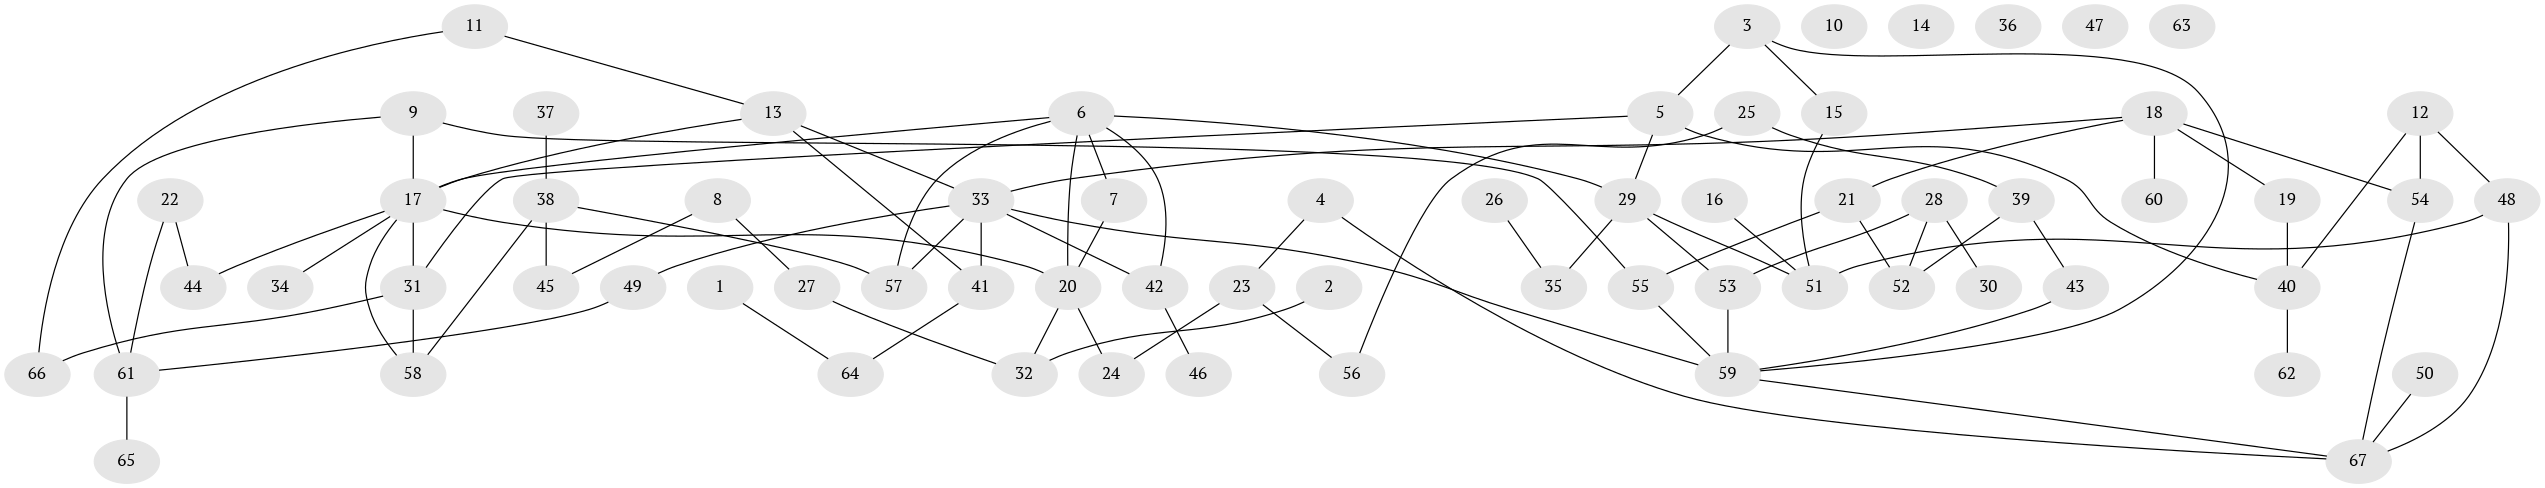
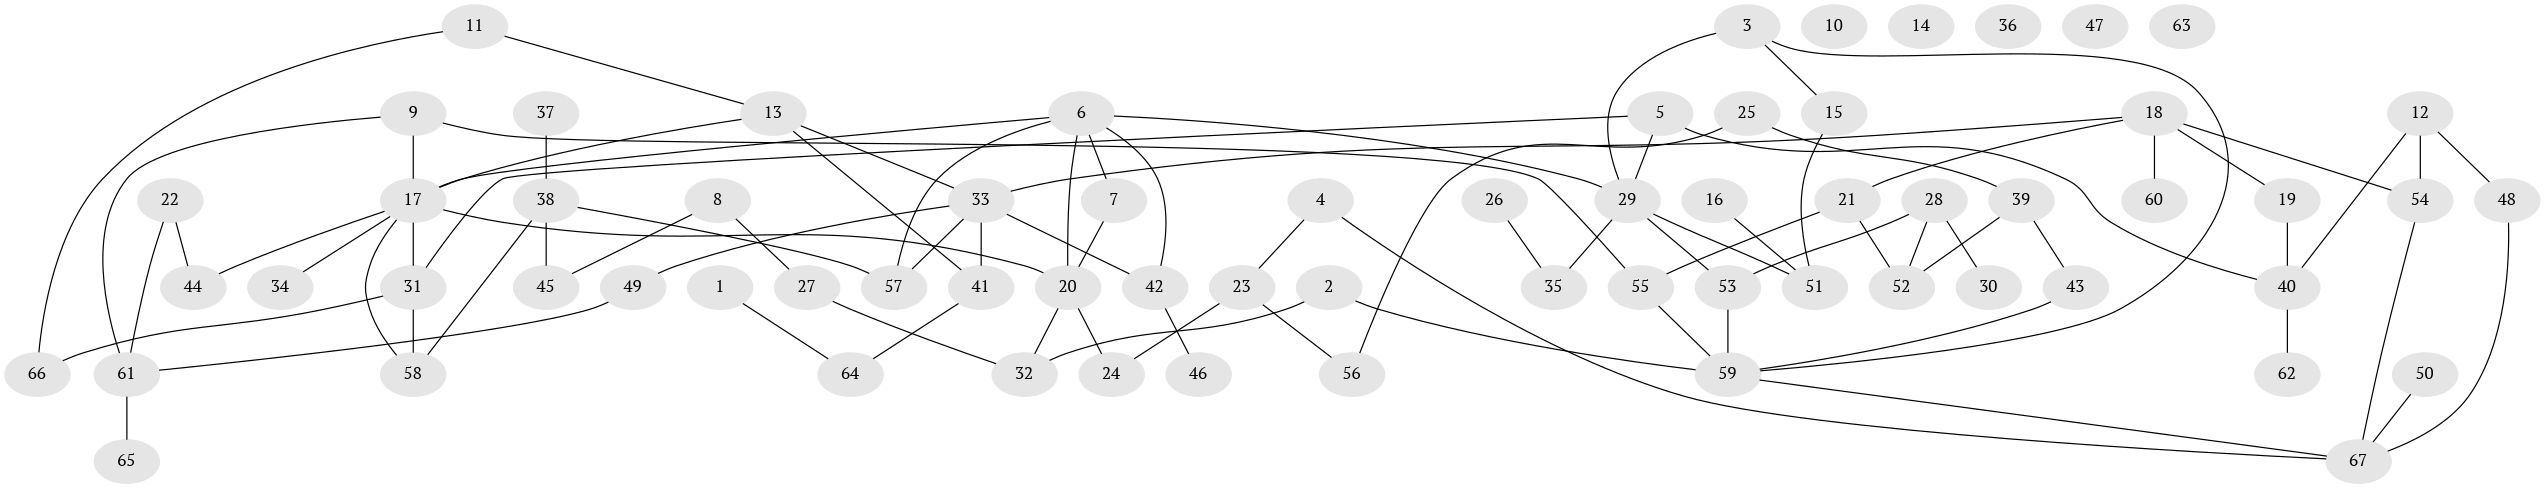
edge "3" -- "5": now "3" -- "29"
edge "48" -- "51": removed
edge "33" -- "59": now "2" -- "59"
